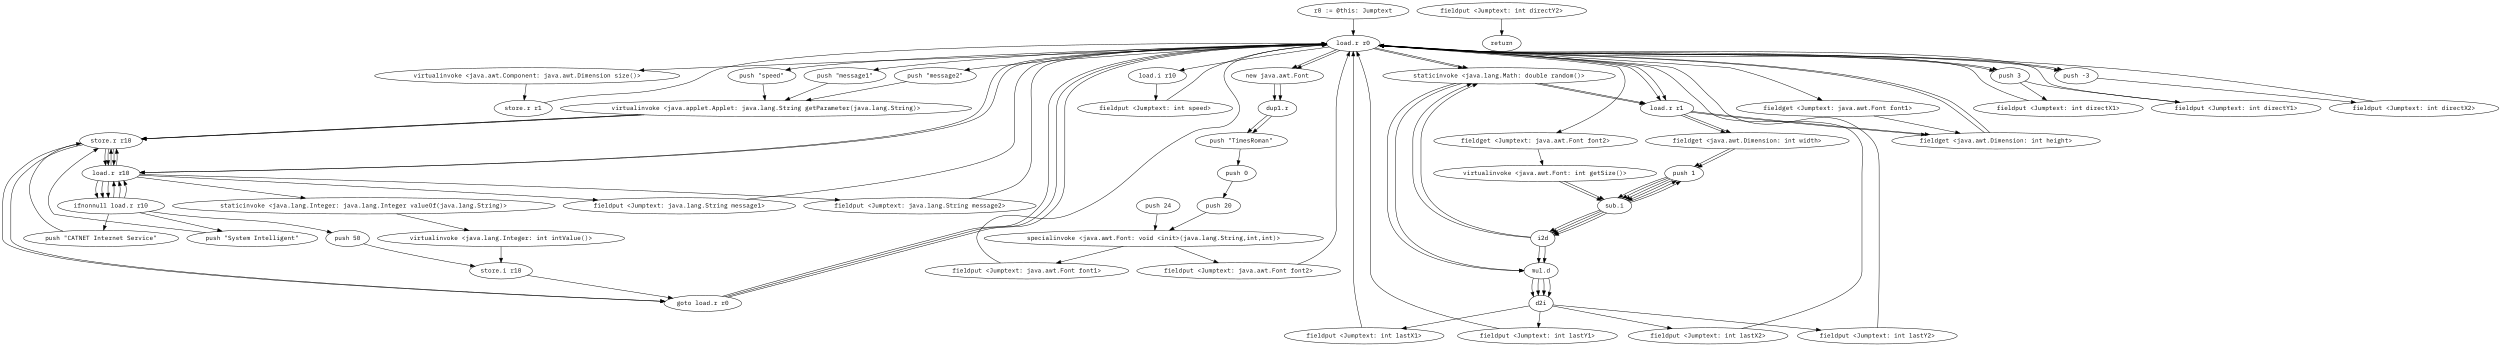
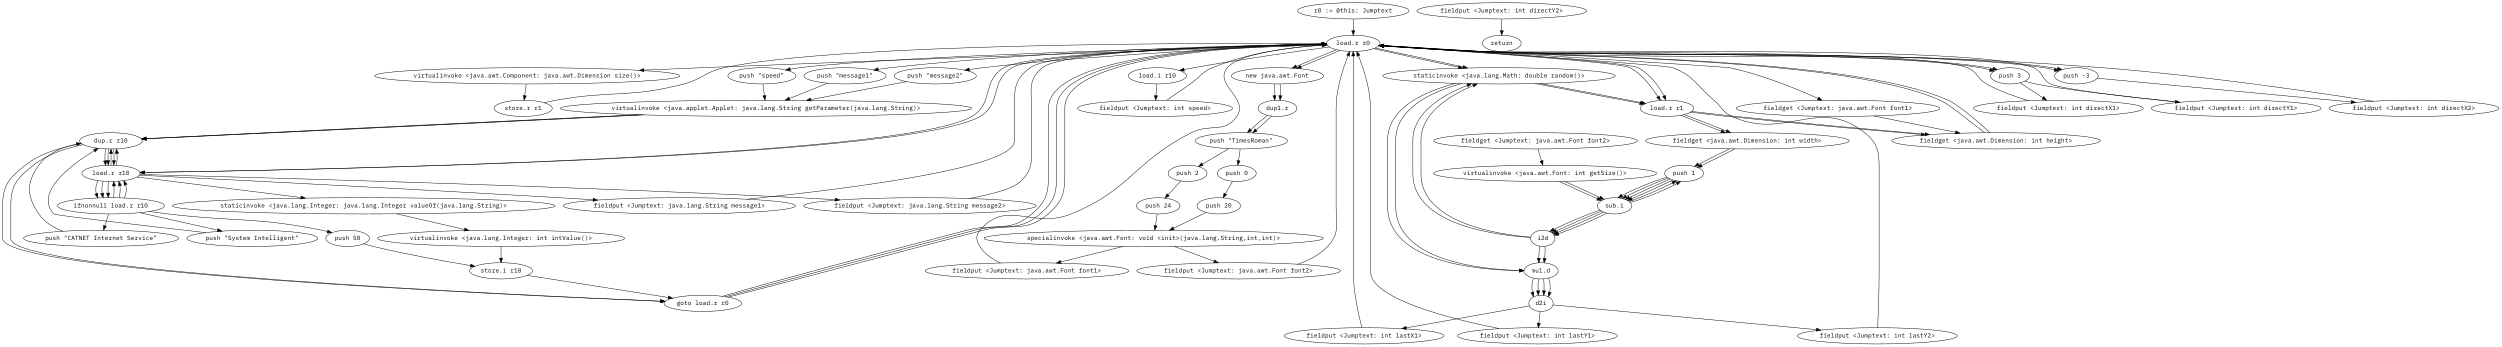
edge "load.r r0" -> "fieldget <Jumptext: java.awt.Font font2>": removed
node "store.r r10": label "store.r r10" -> "dup.r r10"
node "push 2": added
node "fieldput <Jumptext: int lastX2>": removed
